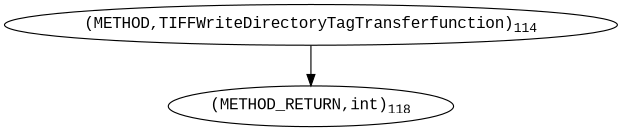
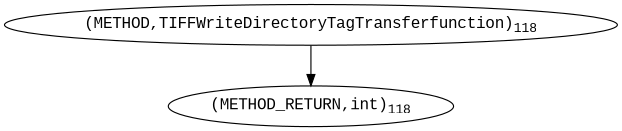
node "(METHOD,TIFFWriteDirectoryTagTransferfunction)": text "114" -> "118"
